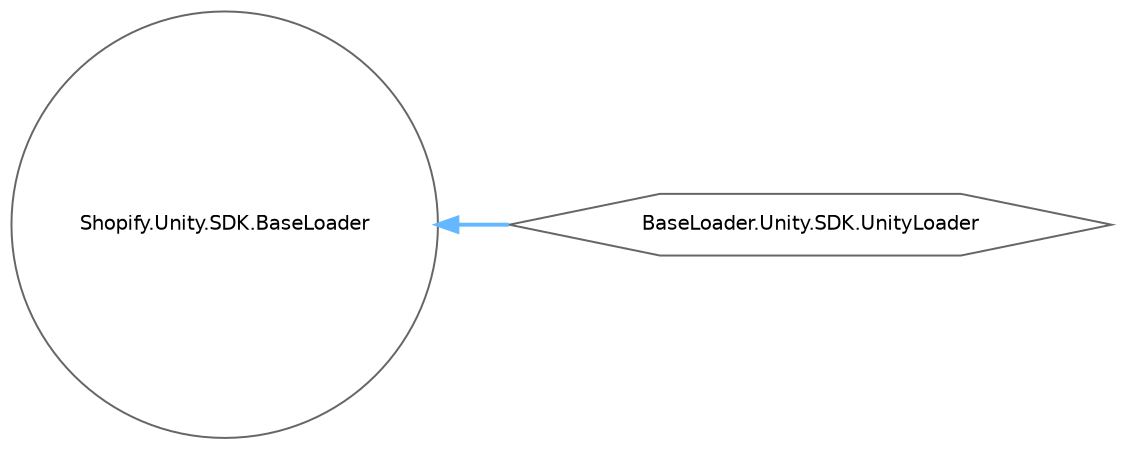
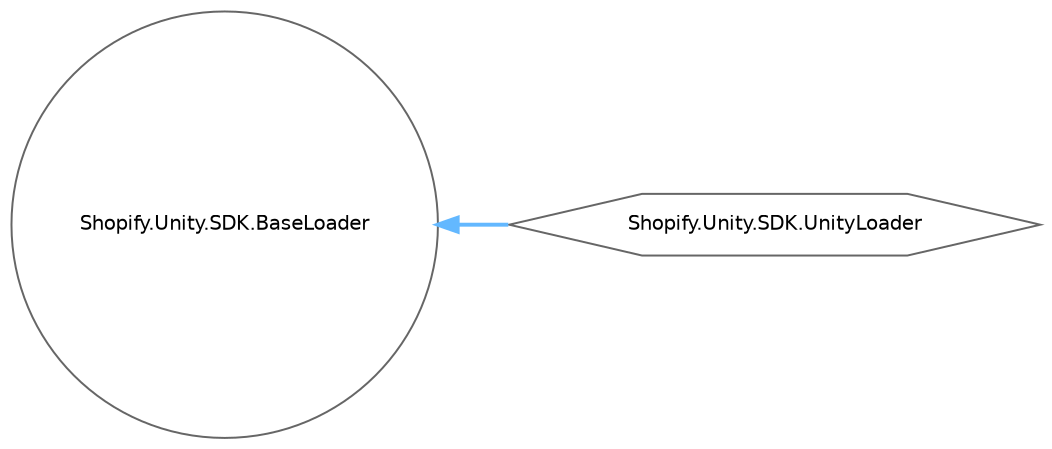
node "BaseLoader.Unity.SDK.UnityLoader": label "BaseLoader.Unity.SDK.UnityLoader" -> "Shopify.Unity.SDK.UnityLoader"
